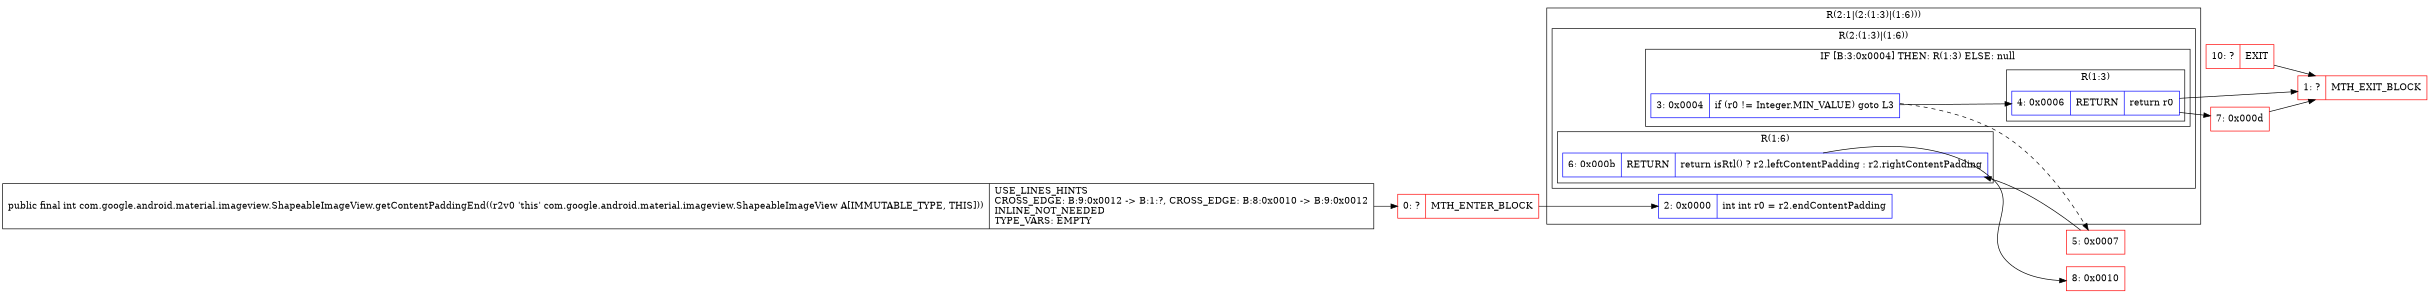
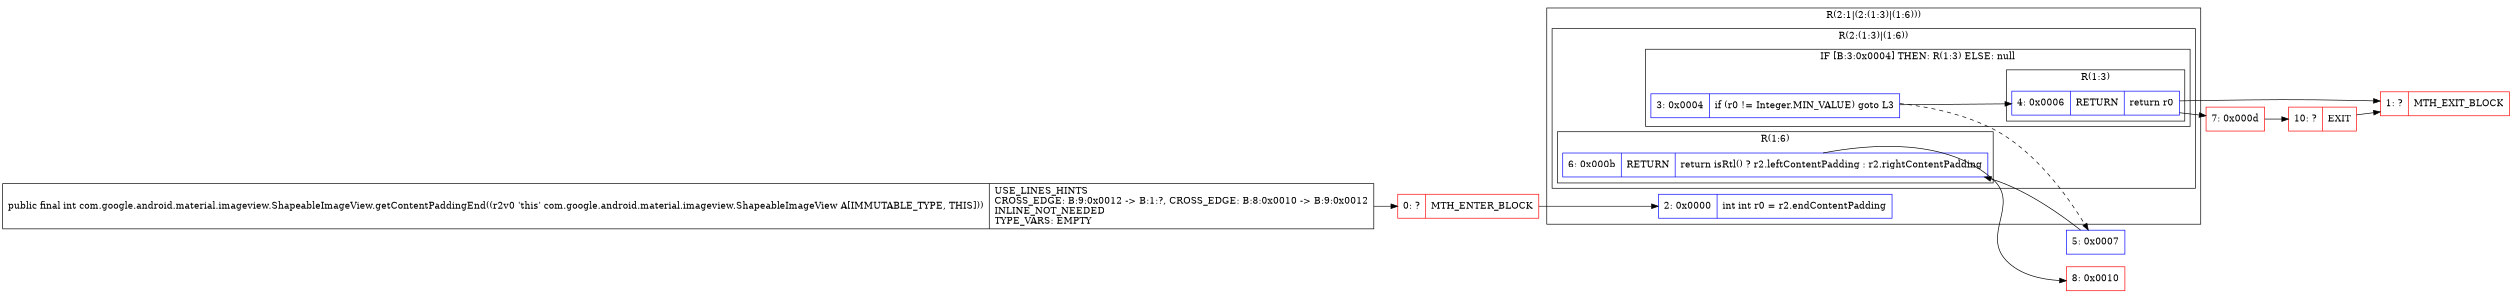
edge "7: 0x000d" -> "1: ?": now "7: 0x000d" -> "10: ?"
node "5: 0x0007": color red -> blue
